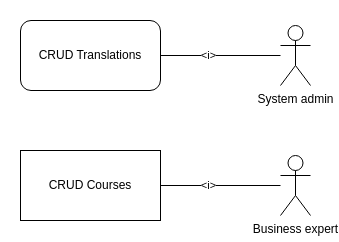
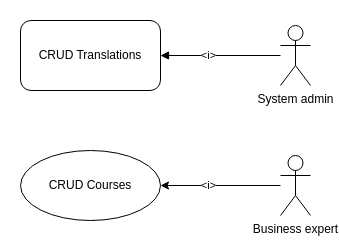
edge "CRUD Translations" -- "System admin": arrowhead none -> block
node "CRUD Courses": shape rectangle -> ellipse
edge "CRUD Courses" -- "Business expert": arrowhead none -> classic
